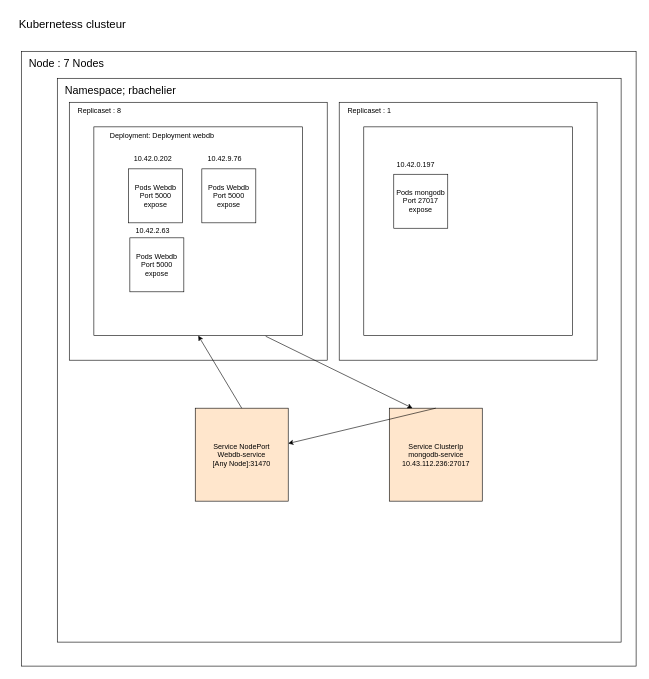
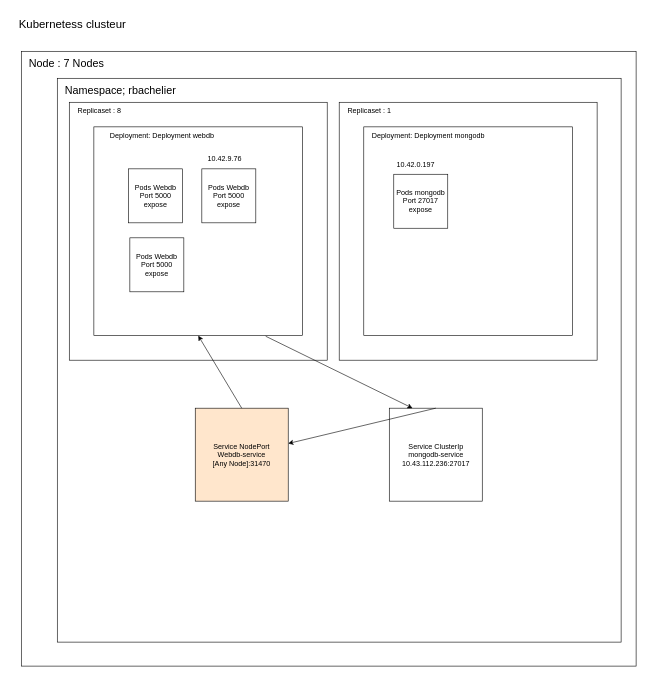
node "Deployment: Deployment mongodb": added
node "10.42.0.202": removed
node "10.42.2.63": removed
node "Service ClusterIp mongodb-service 10.43.112.236:27017": fillcolor #ffe6cc -> #ffffff
